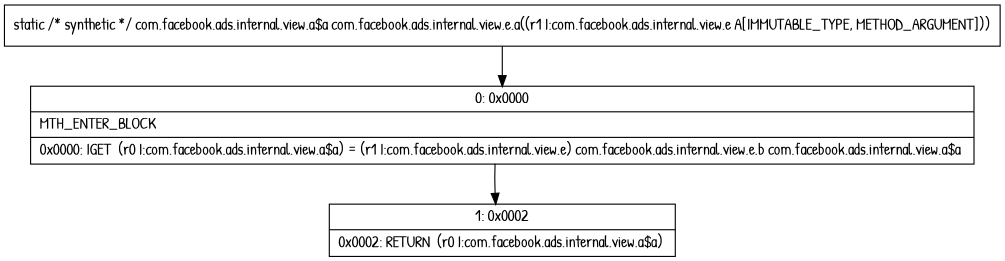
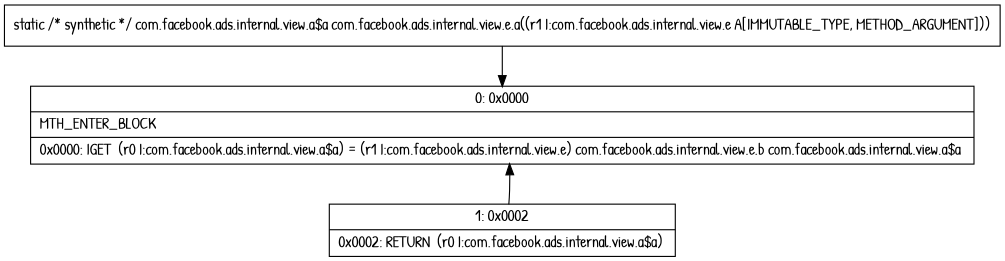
edge "0: 0x0000" -> "1: 0x0002": reversed
